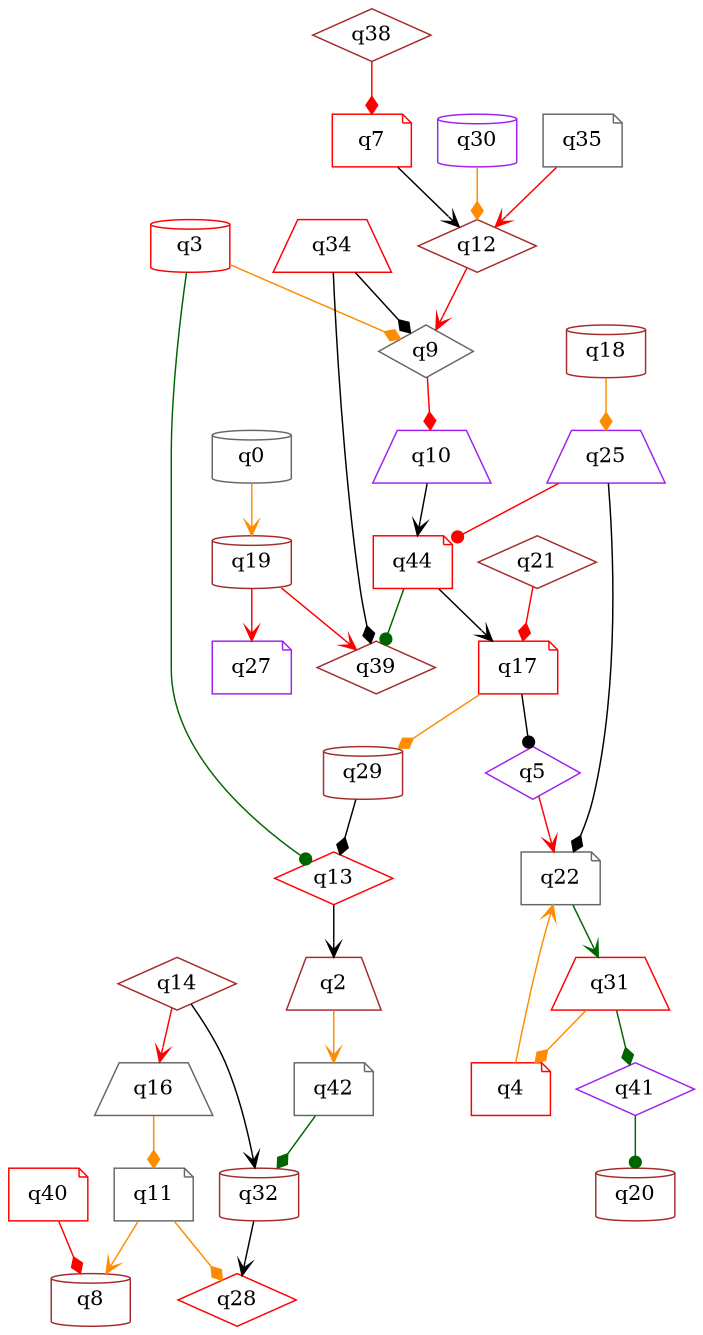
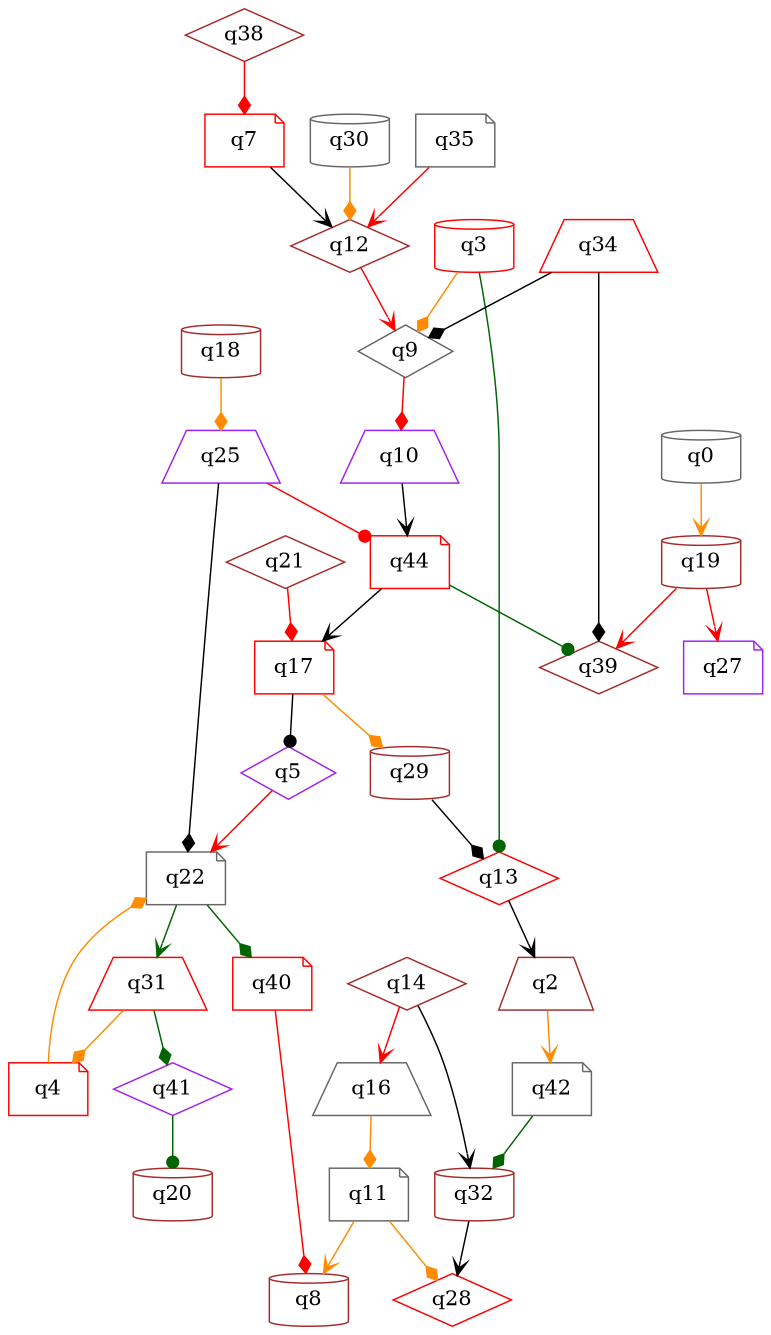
node "q30": color purple -> gray40
edge "q22" -> "q40": added
edge "q4" -> "q22": arrowhead vee -> diamond
